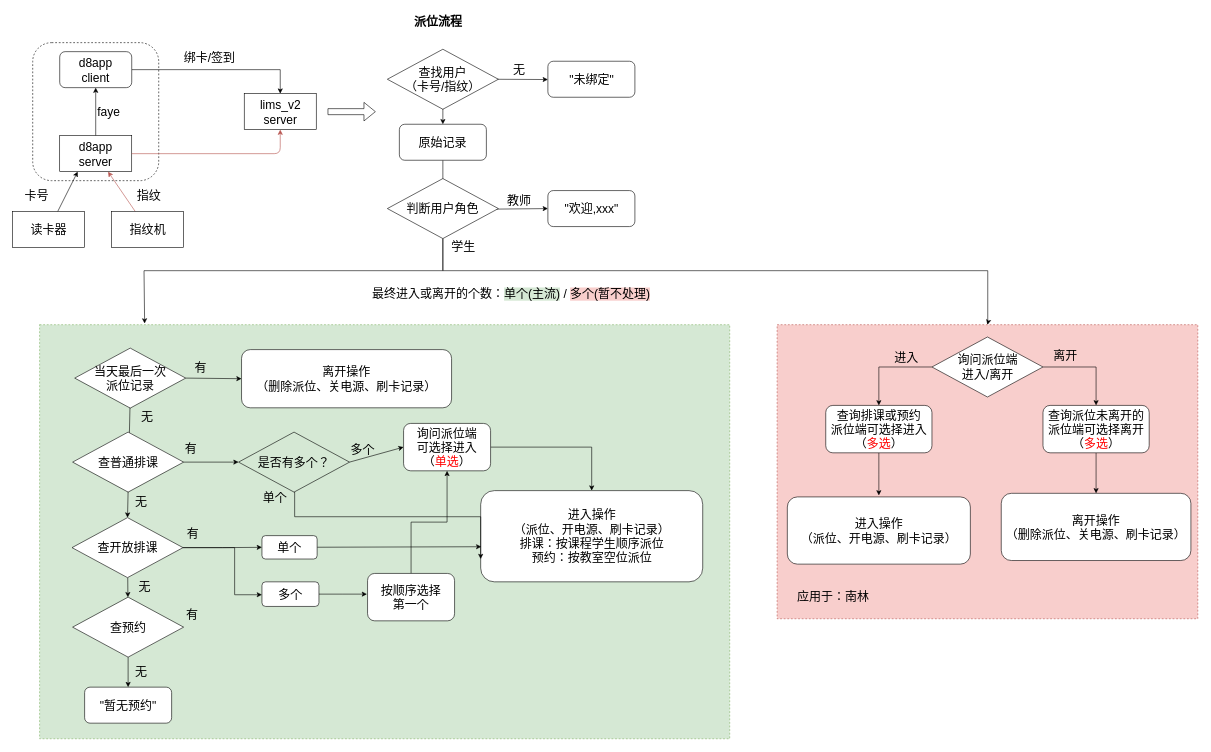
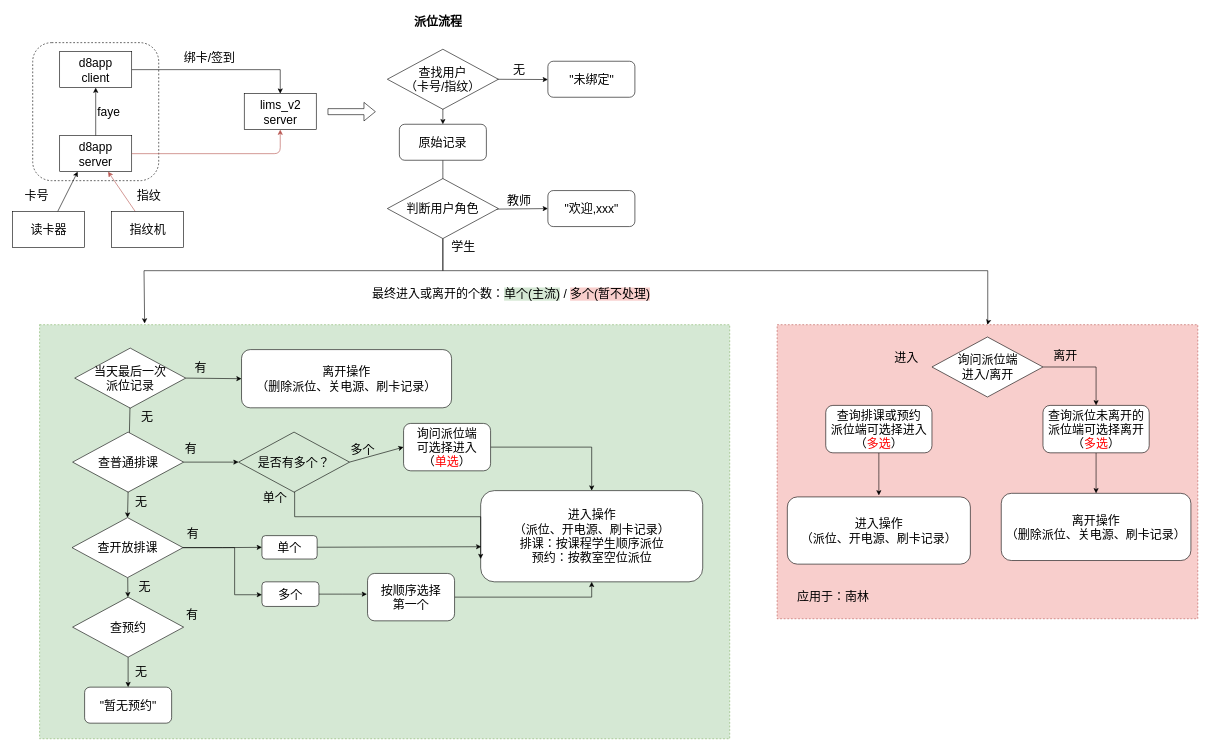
node "d8app client": shape rounded rectangle -> rectangle
edge "询问派位端 进入/离开" -> "查询排课或预约 派位端可选择进入 （多选）": removed
edge "按顺序选择 第一个" -> "询问派位端 可选择进入 （单选）": now "按顺序选择 第一个" -> "进入操作 （派位、开电源、刷卡记录） 排课：按课程学生顺序派位 预约：按教室空位派位"
